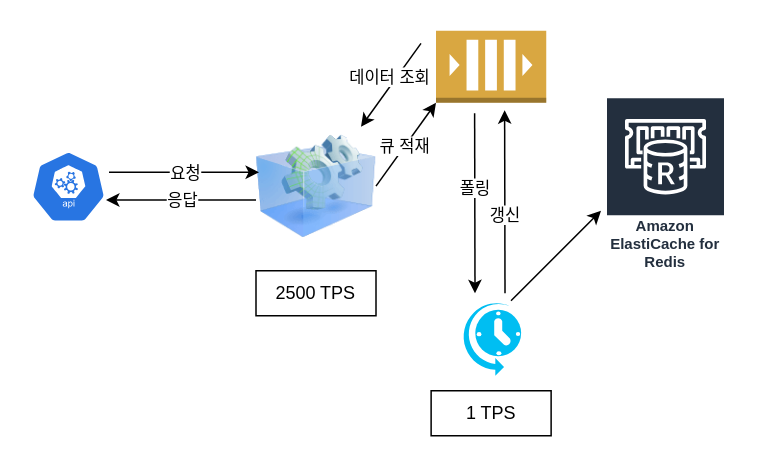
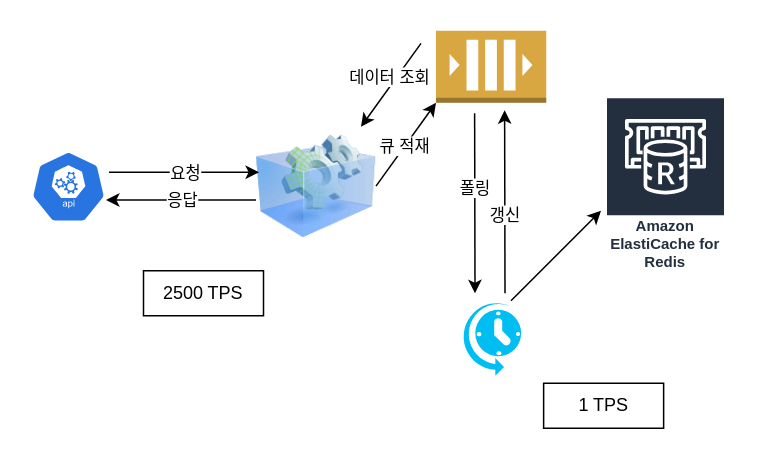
node "2500 TPS": moved (316, 293) -> (203, 293)
node "1 TPS": moved (491, 413) -> (603, 406)
